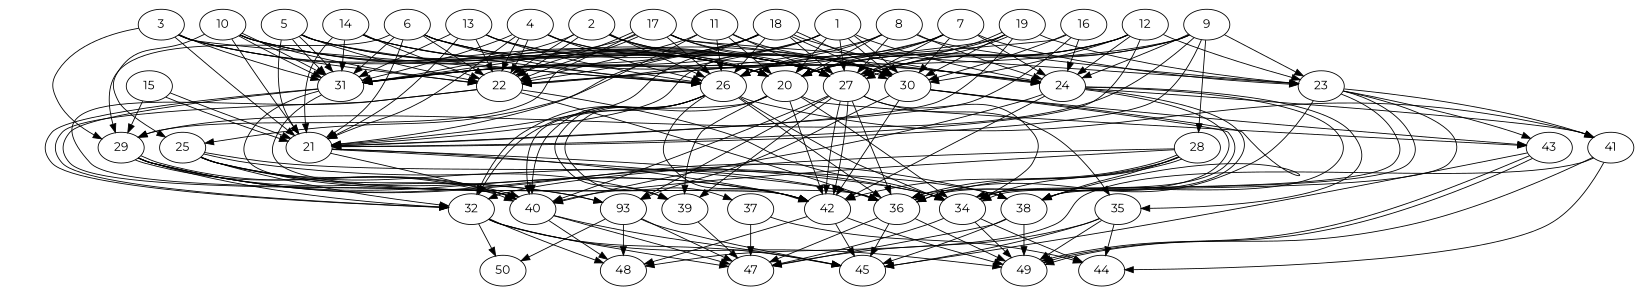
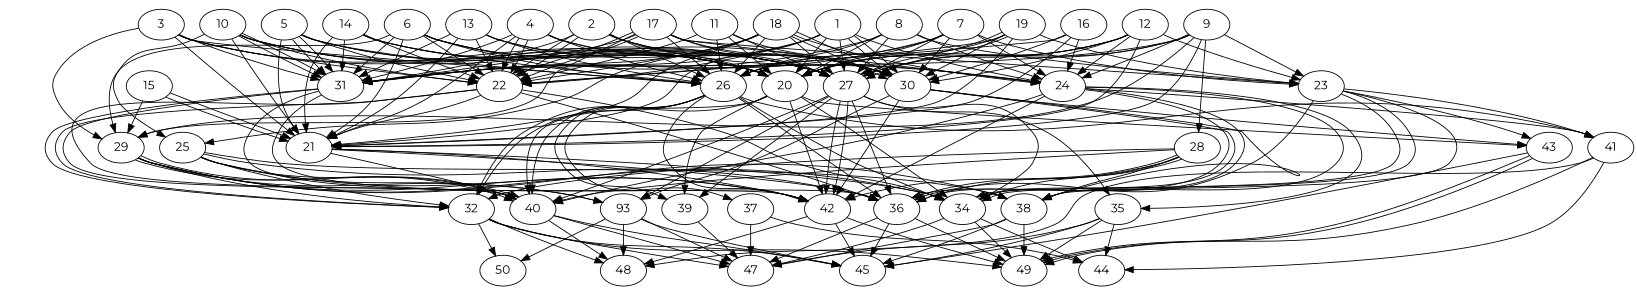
edge "11" -> "21": now "22" -> "21"
edge "25" -> "39": removed
